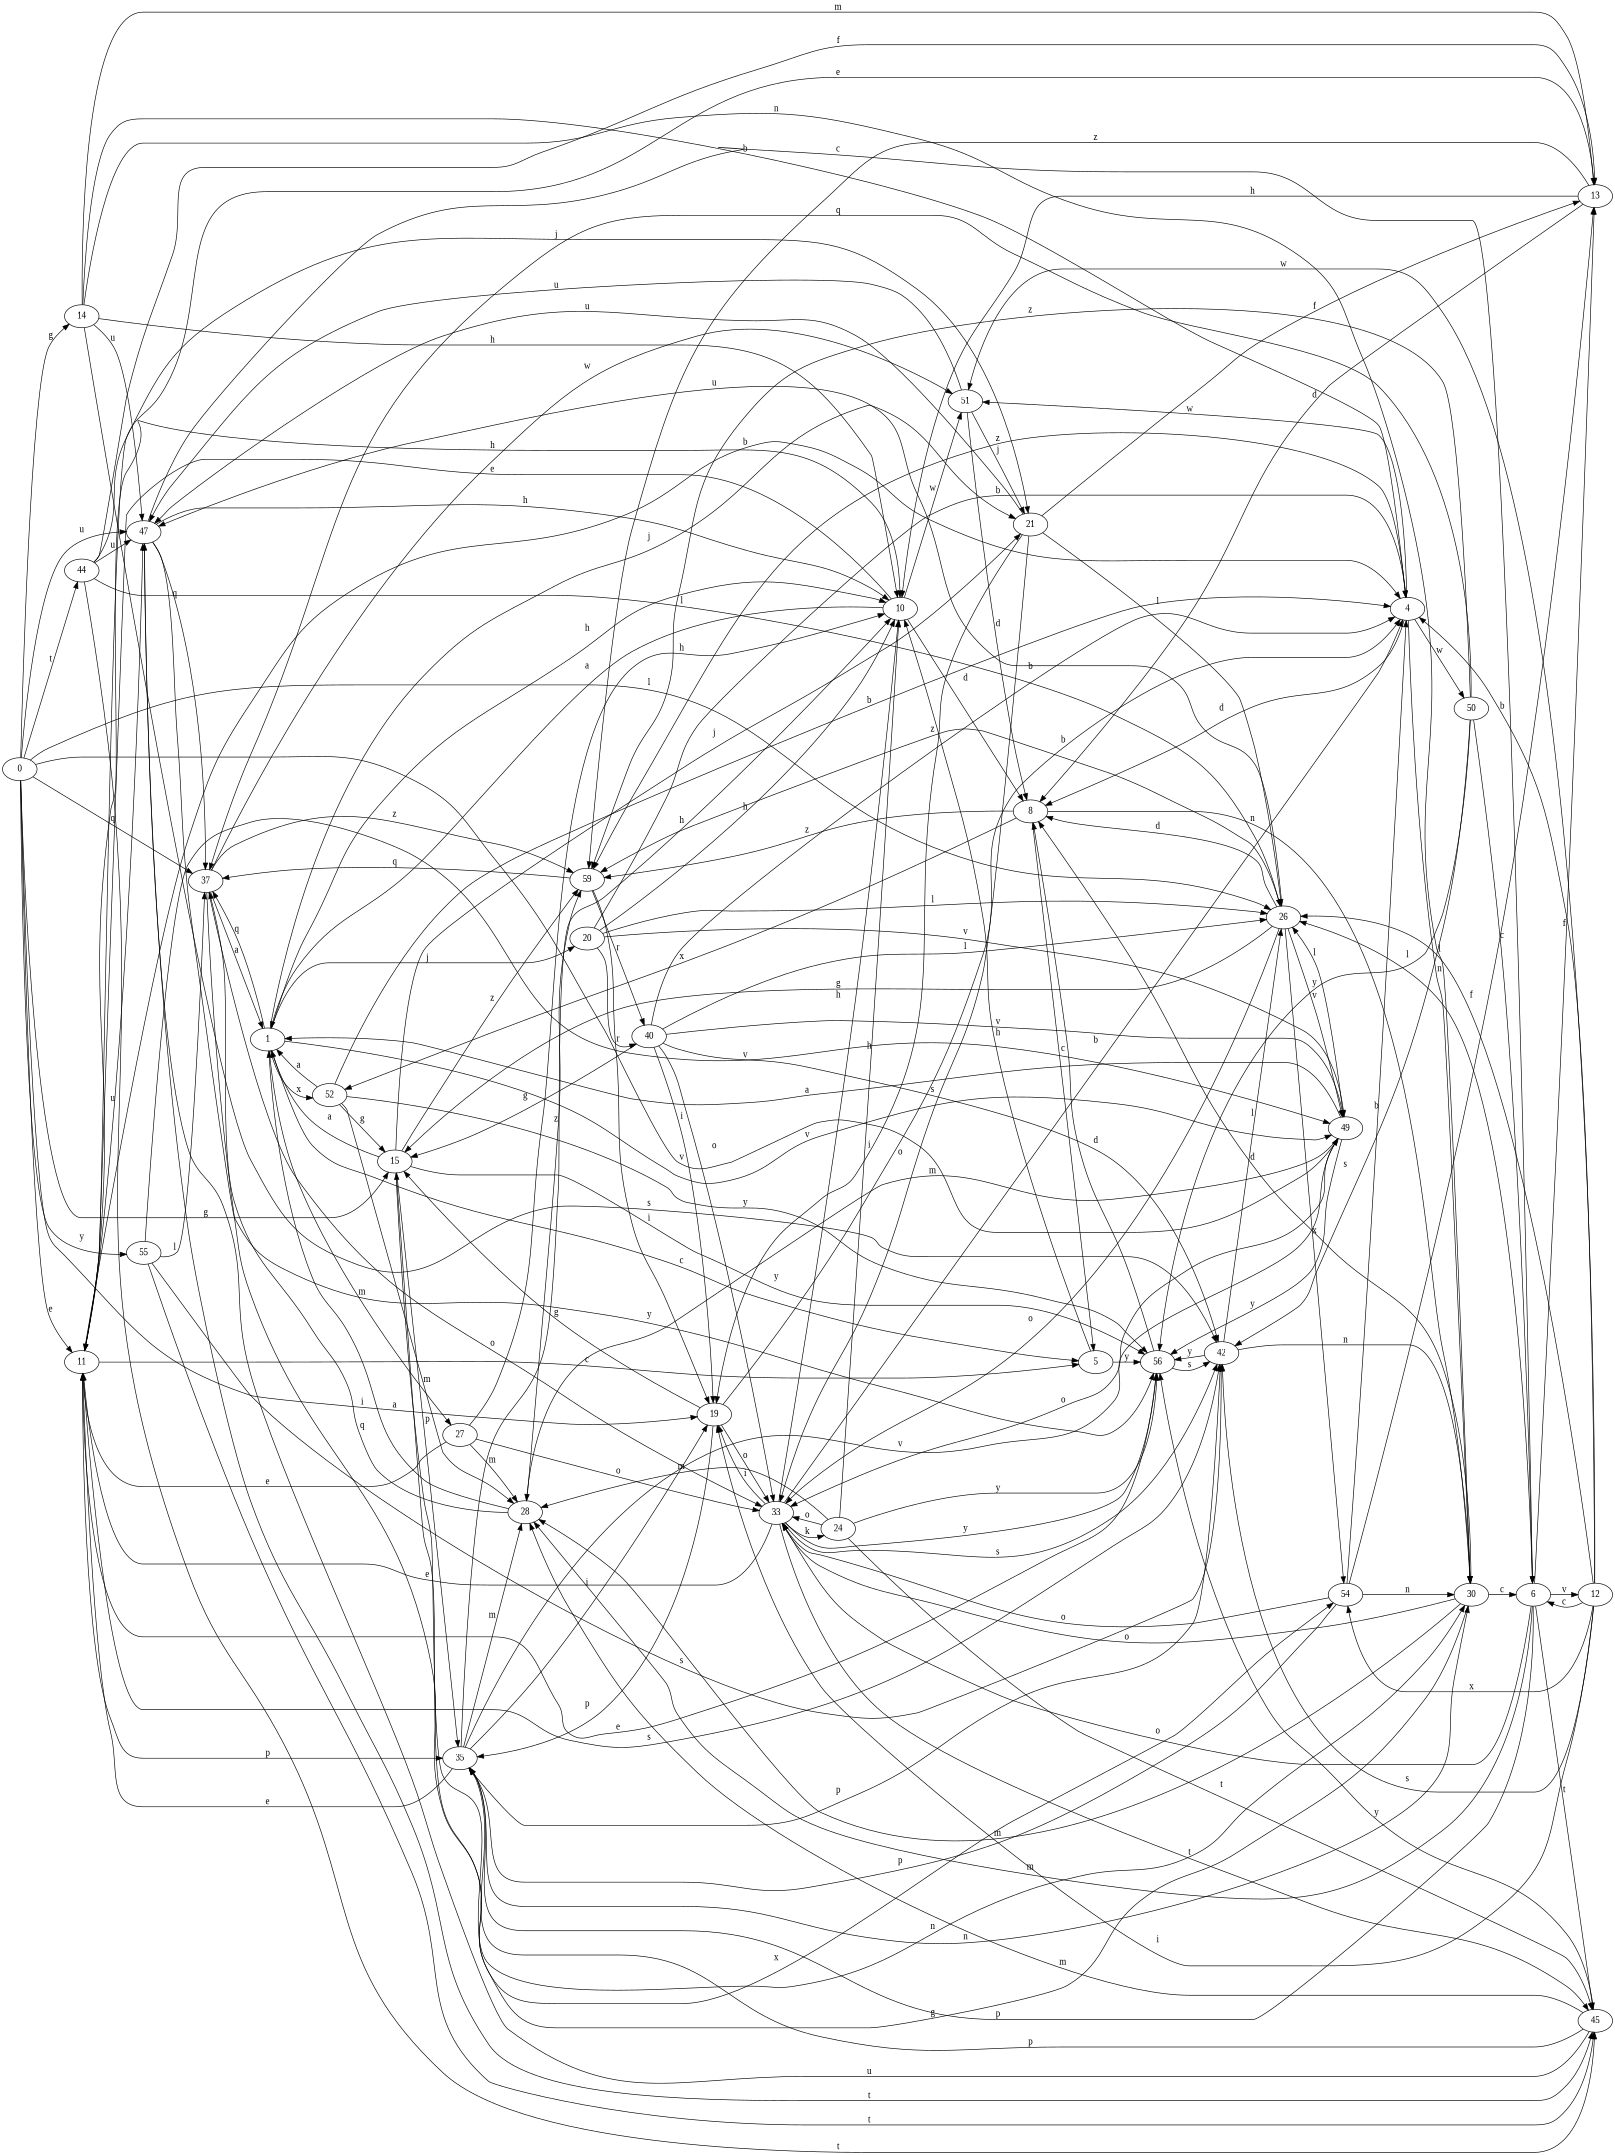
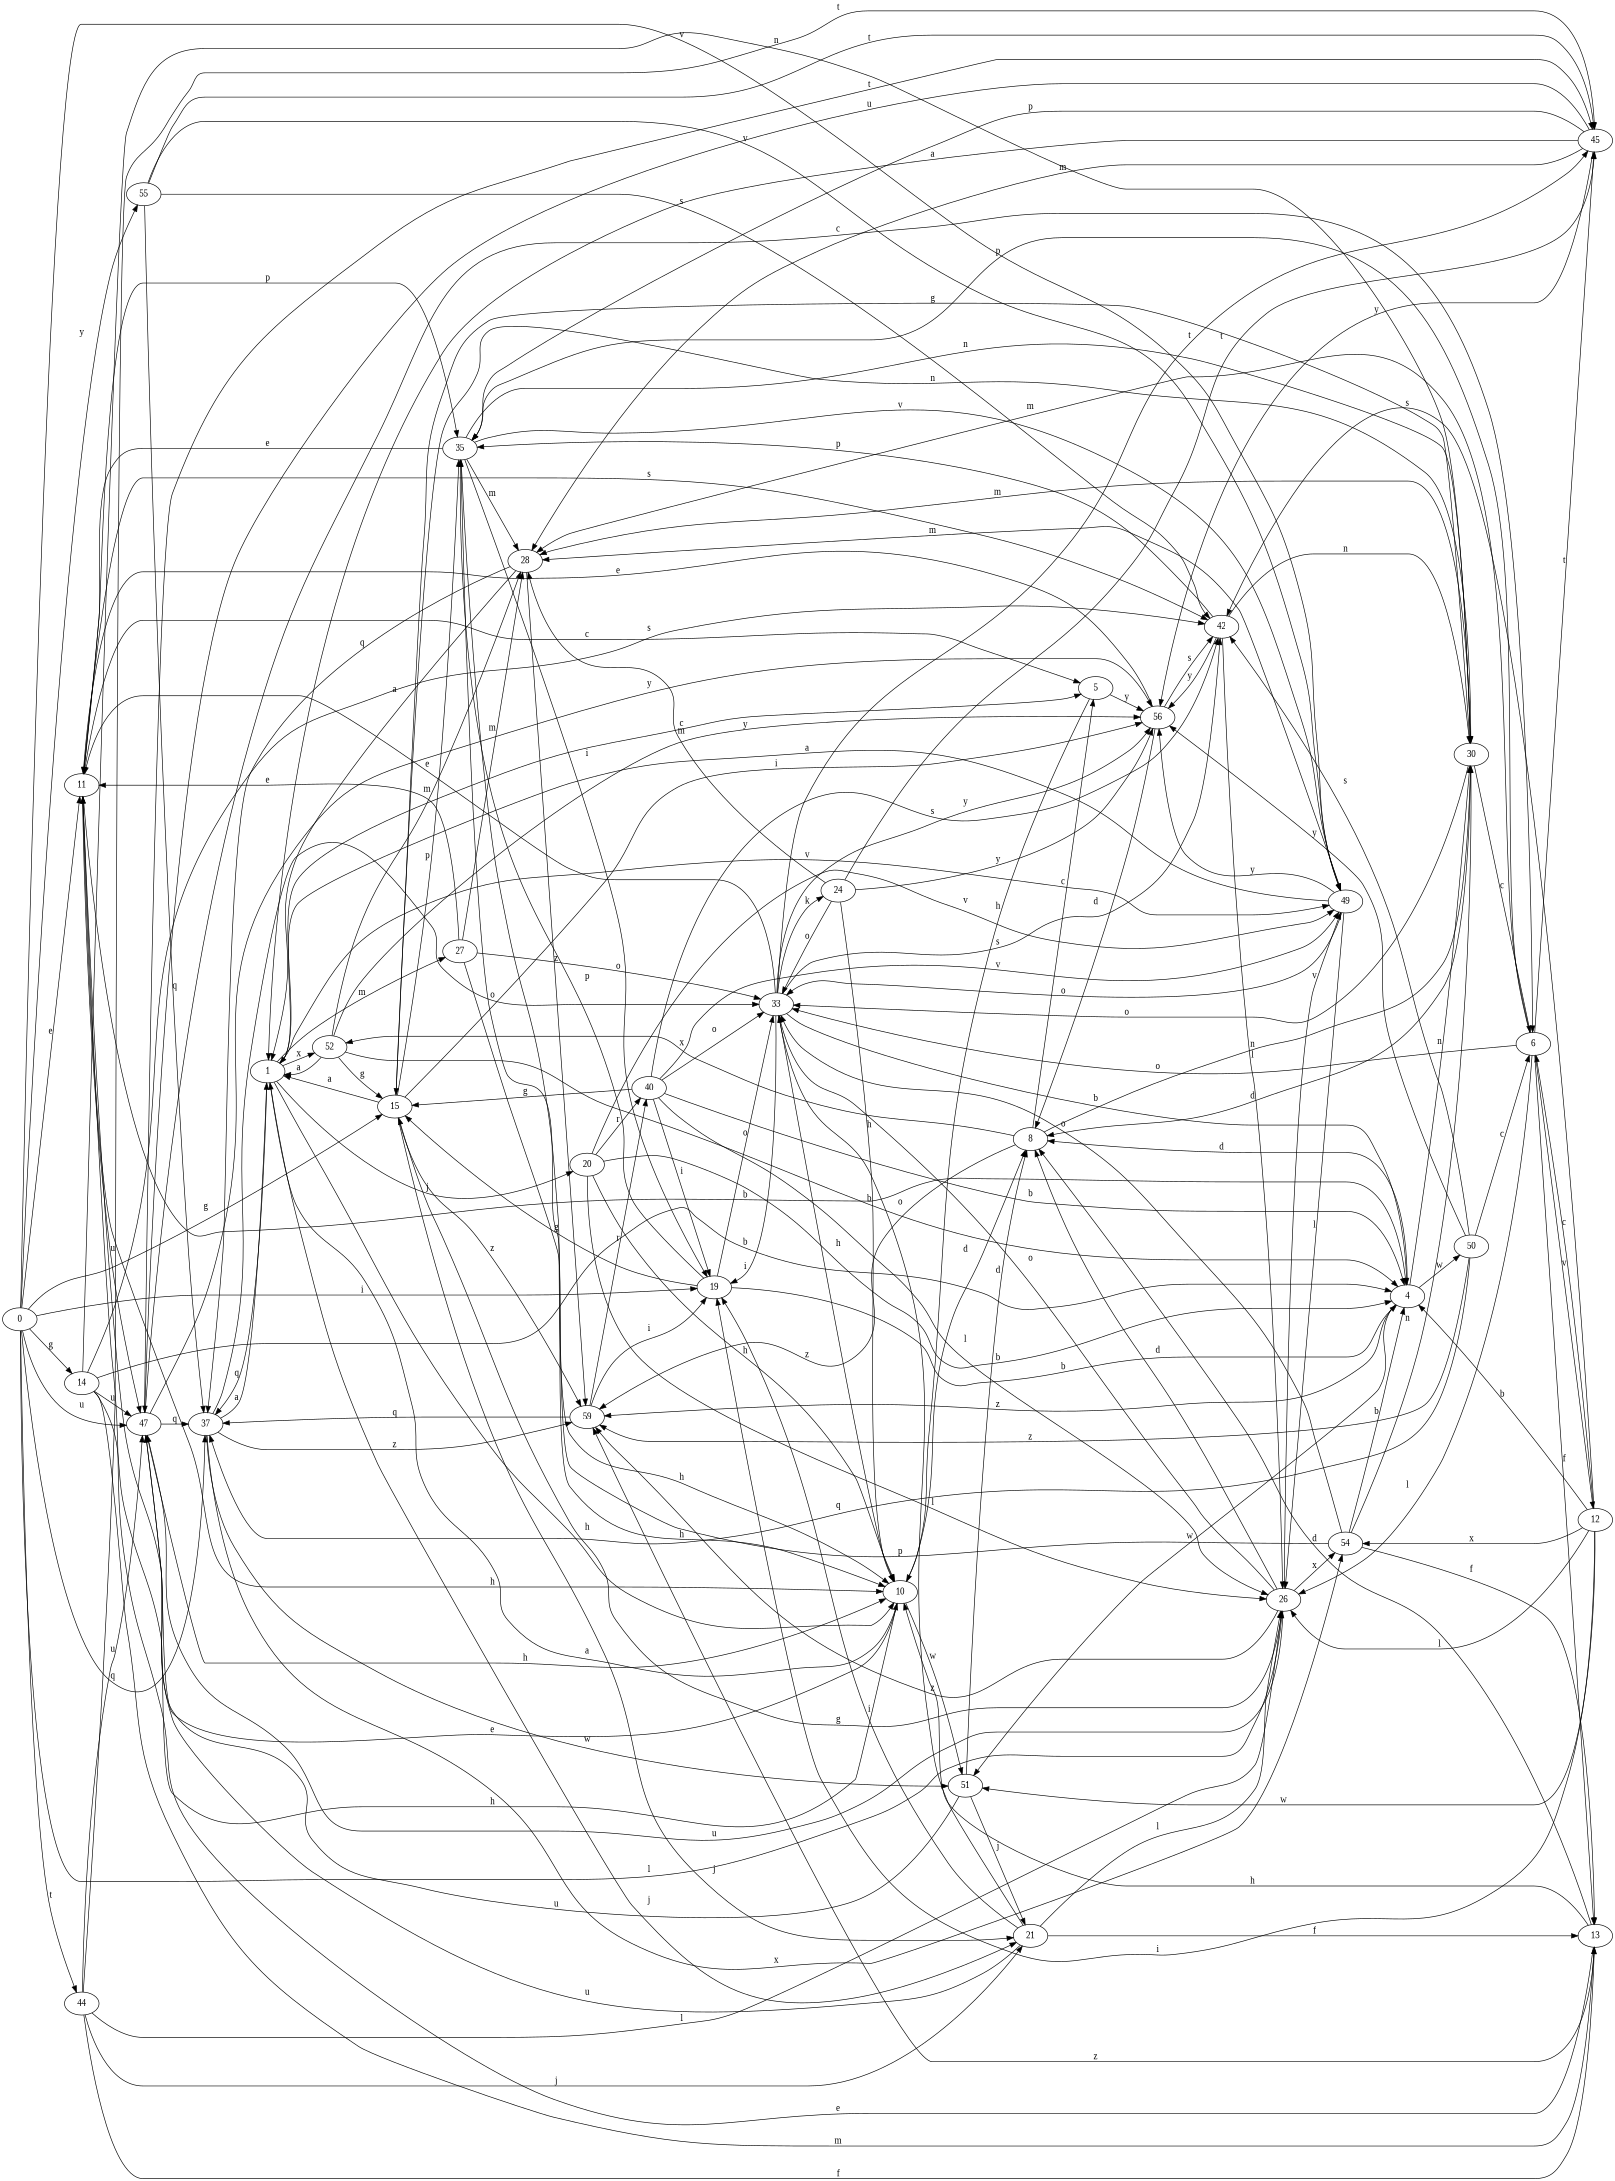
edge "45" -> "1": added, label "a"
edge "55" -> "37": label "l" -> "q"
edge "15" -> "56": label "y" -> "i"
